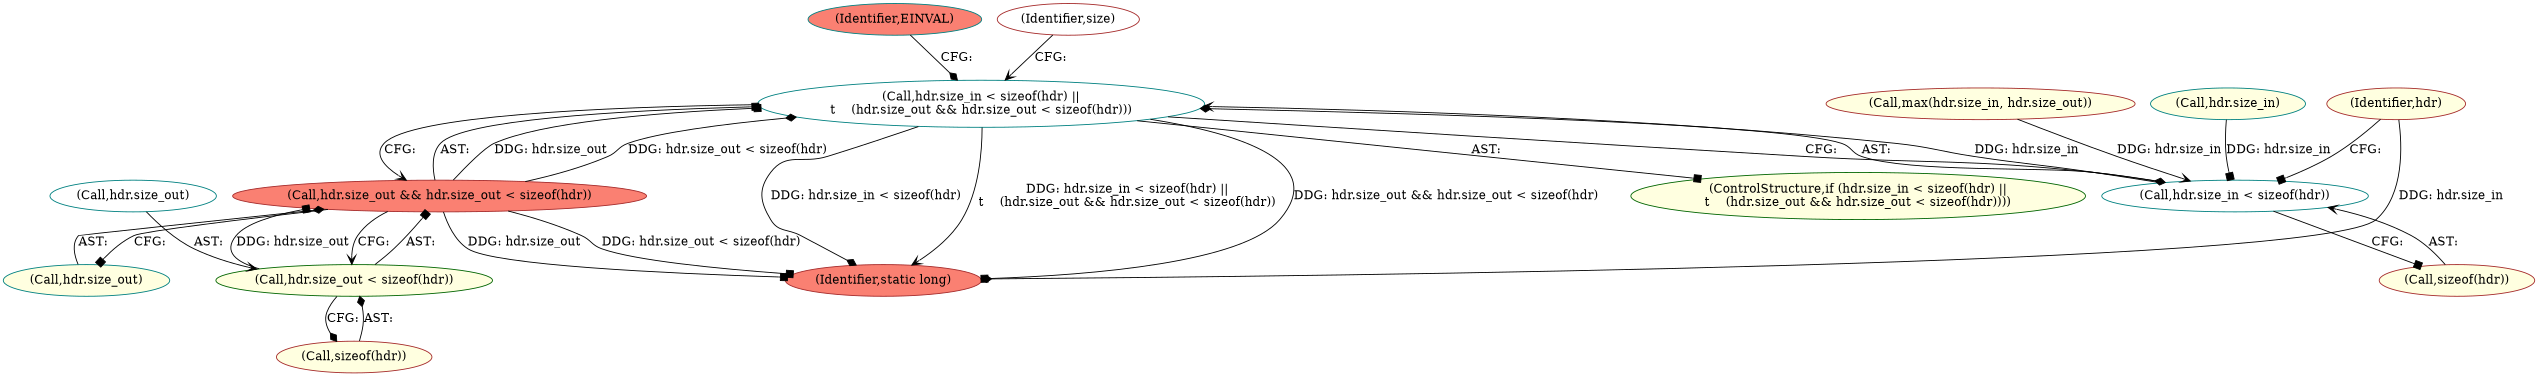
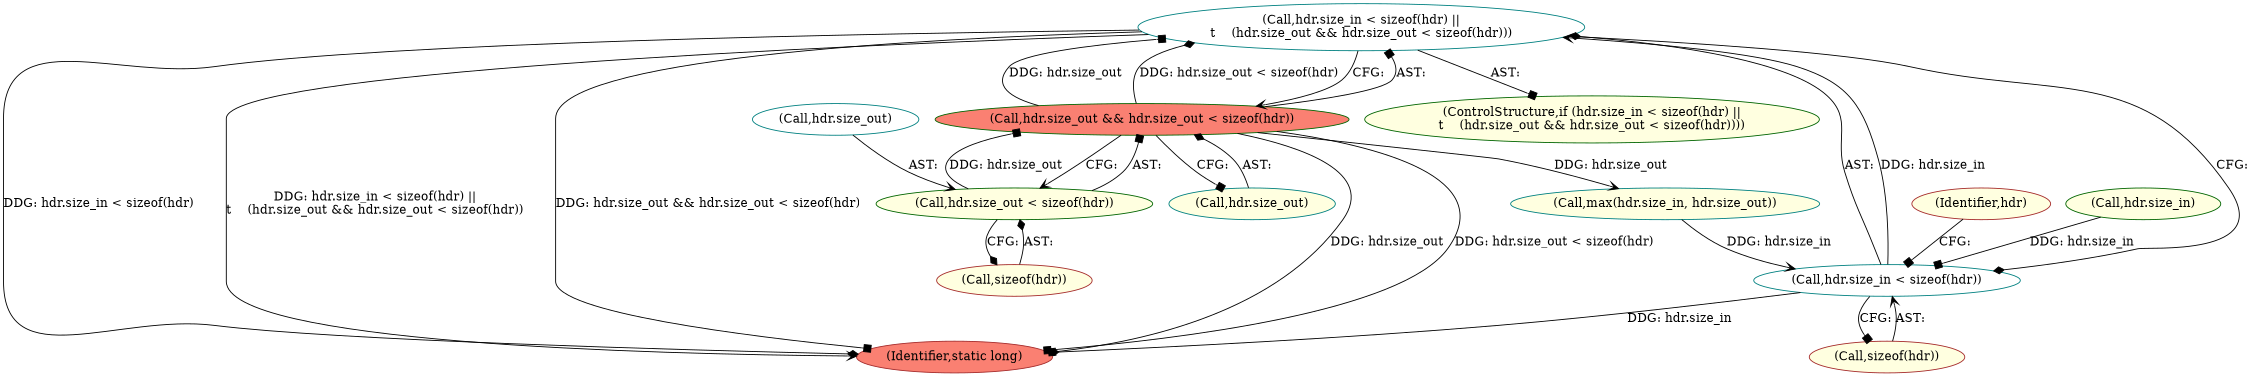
node "(Identifier,EINVAL)": removed
node "(Identifier,size)": removed
node "(Call,max(hdr.size_in, hdr.size_out))": color brown -> teal
node "(Call,hdr.size_in)": color teal -> darkgreen
edge "(Call,hdr.size_out && hdr.size_out < sizeof(hdr))" -> "(Call,max(hdr.size_in, hdr.size_out))": added, label "DDG: hdr.size_out"
node "(Call,hdr.size_out && hdr.size_out < sizeof(hdr))": color brown -> darkgreen
edge "(Identifier,hdr)" -> "(Identifier,static long)": now "(Call,hdr.size_in < sizeof(hdr))" -> "(Identifier,static long)"
